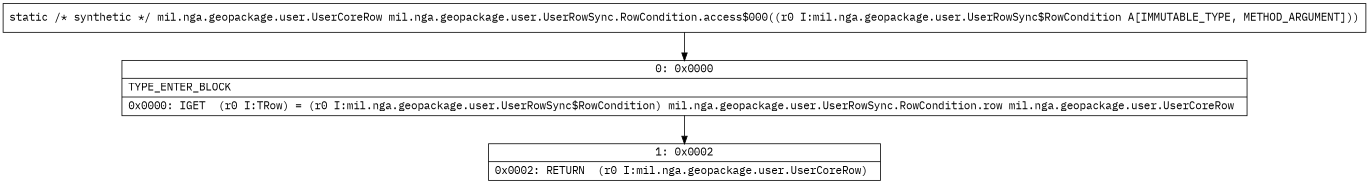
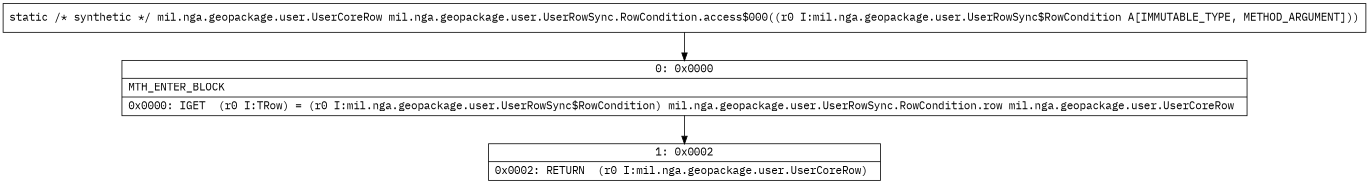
node "0: 0x0000": text "TYPE_ENTER_BLOCK" -> "MTH_ENTER_BLOCK"
